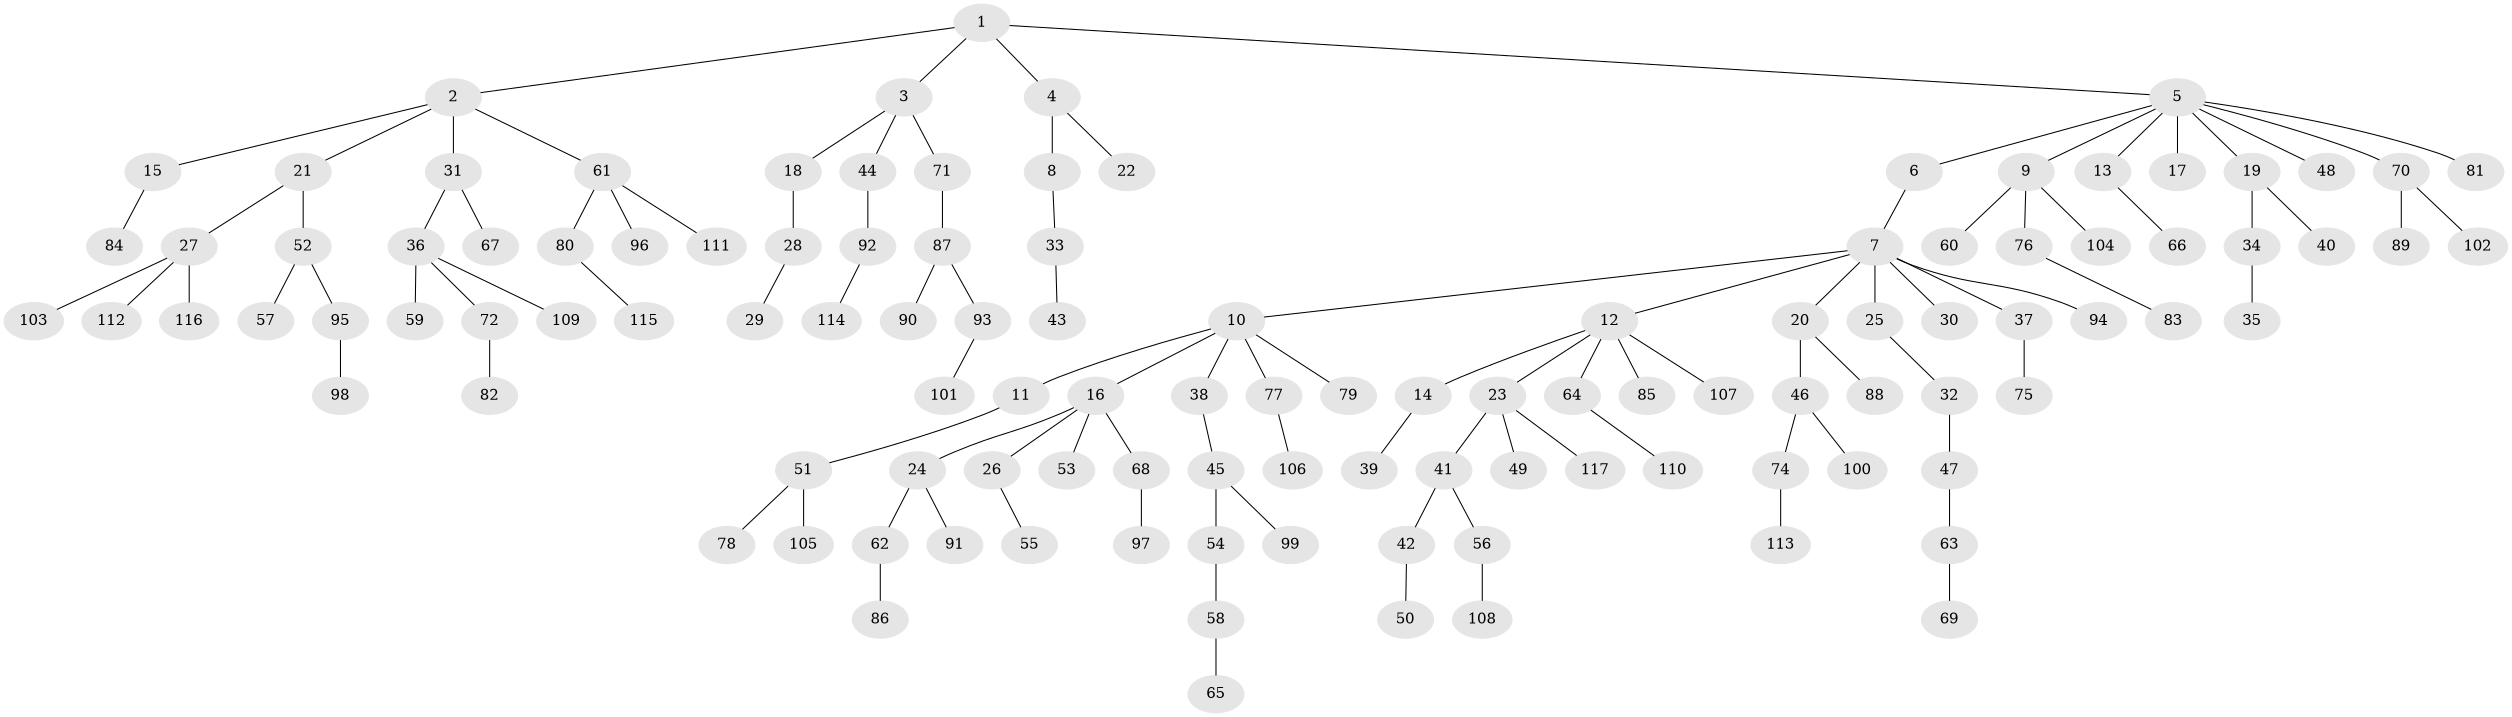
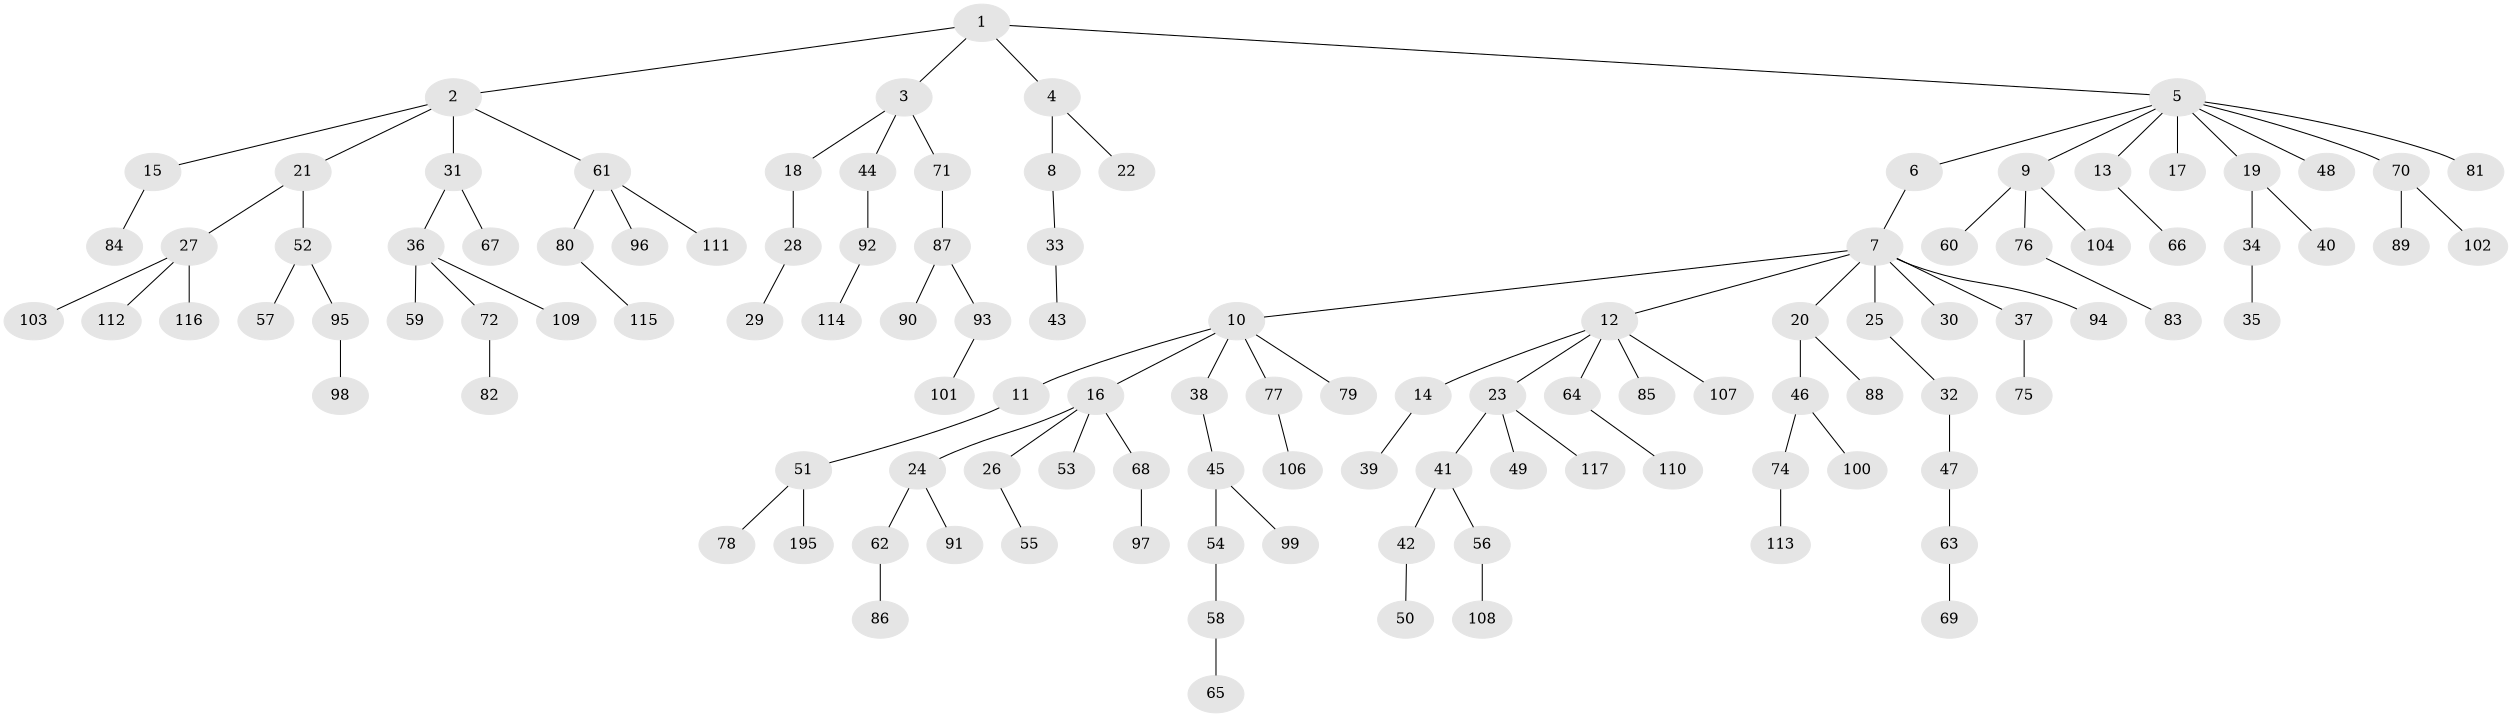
node "105": label "105" -> "195"
